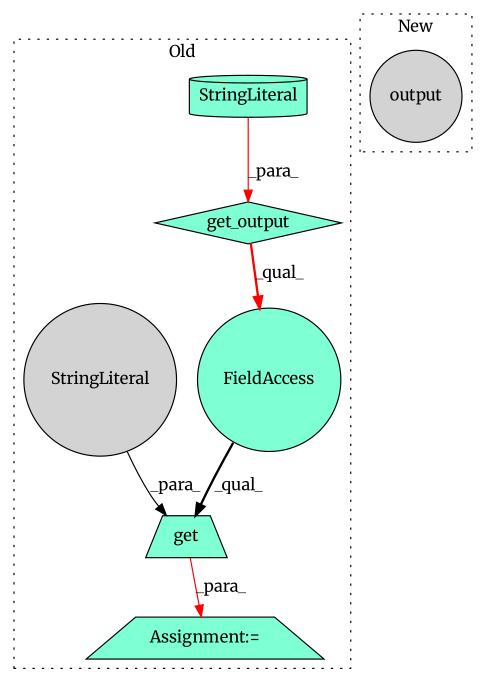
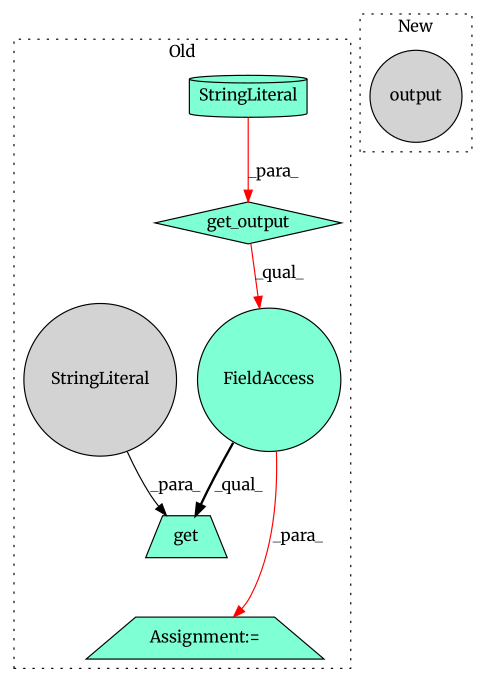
edge "get_output" -> "FieldAccess": style bold -> solid
edge "get" -> "Assignment:=": now "FieldAccess" -> "Assignment:="
